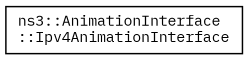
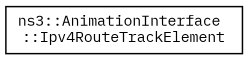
node "ns3::AnimationInterface ::Ipv4AnimationInterface": label "ns3::AnimationInterface ::Ipv4AnimationInterface" -> "ns3::AnimationInterface ::Ipv4RouteTrackElement"
